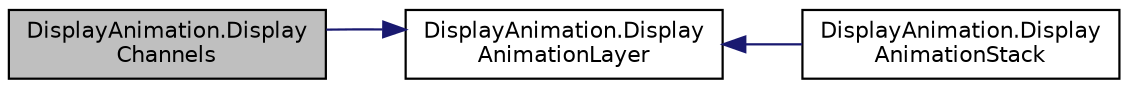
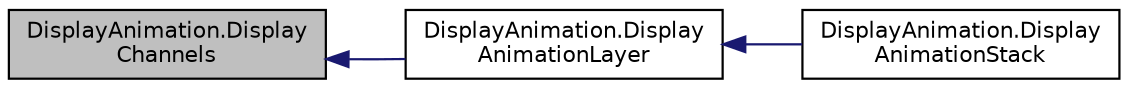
edge "DisplayAnimation.Display Channels" -> "DisplayAnimation.Display AnimationLayer": reversed
